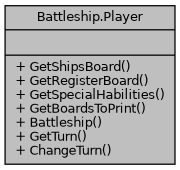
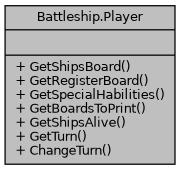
node "Battleship.Player": text "+ Battleship()" -> "+ GetShipsAlive()"
